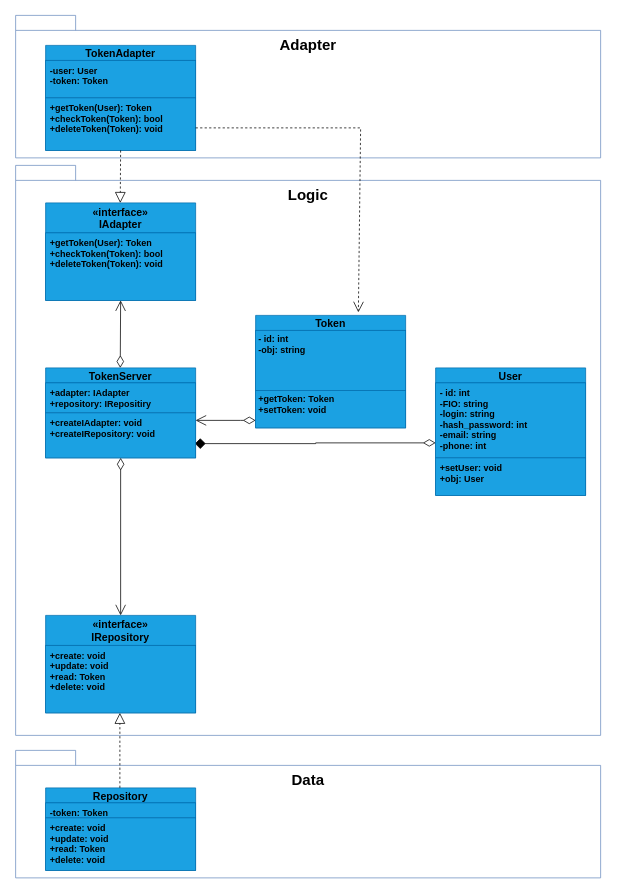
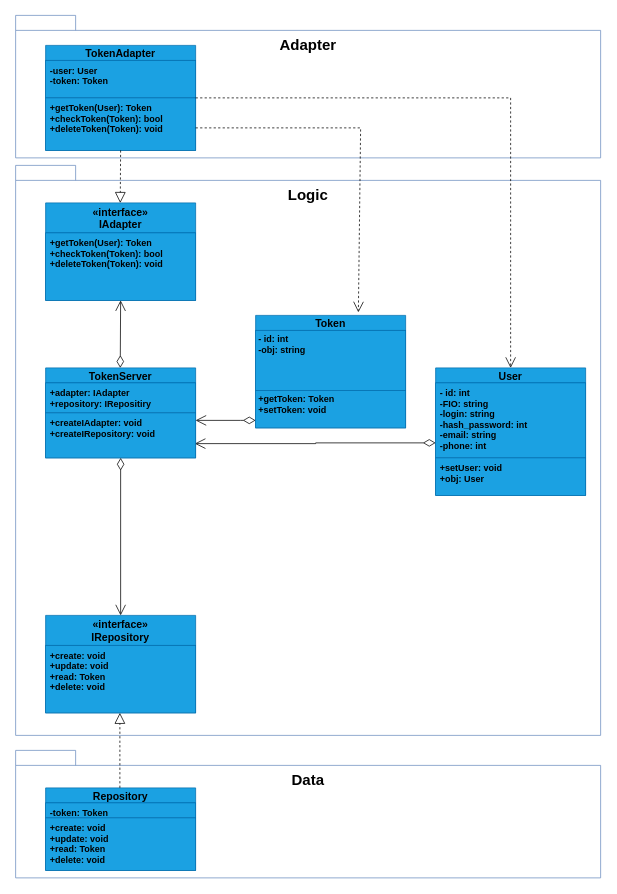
edge "TokenAdapter" -> "User": added
edge "- id: int -FIO: string -login: string -hash_password: int -email: string -phone: int" -- "+createIAdapter: void +createIRepository: void": arrowhead diamond -> open
